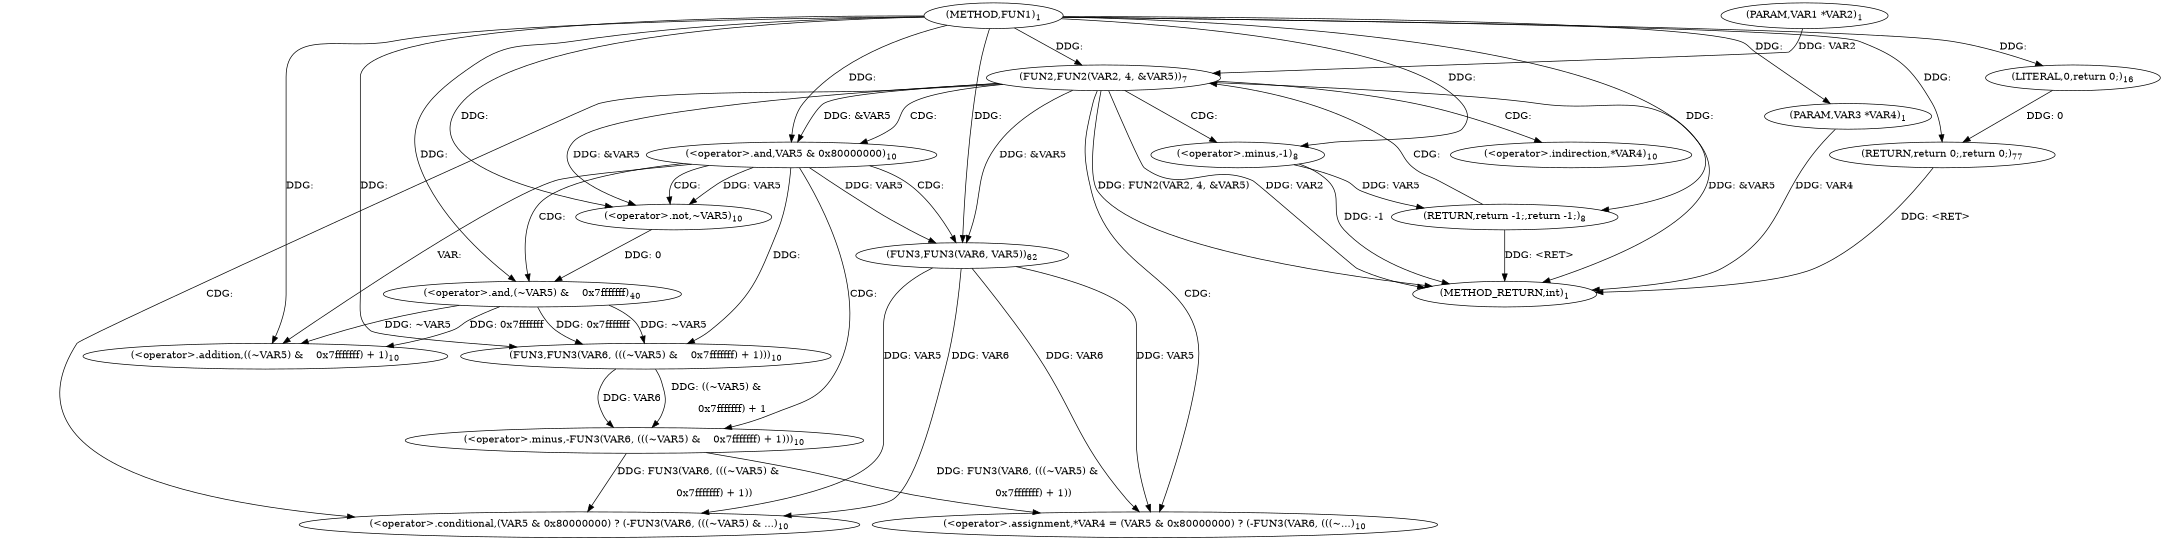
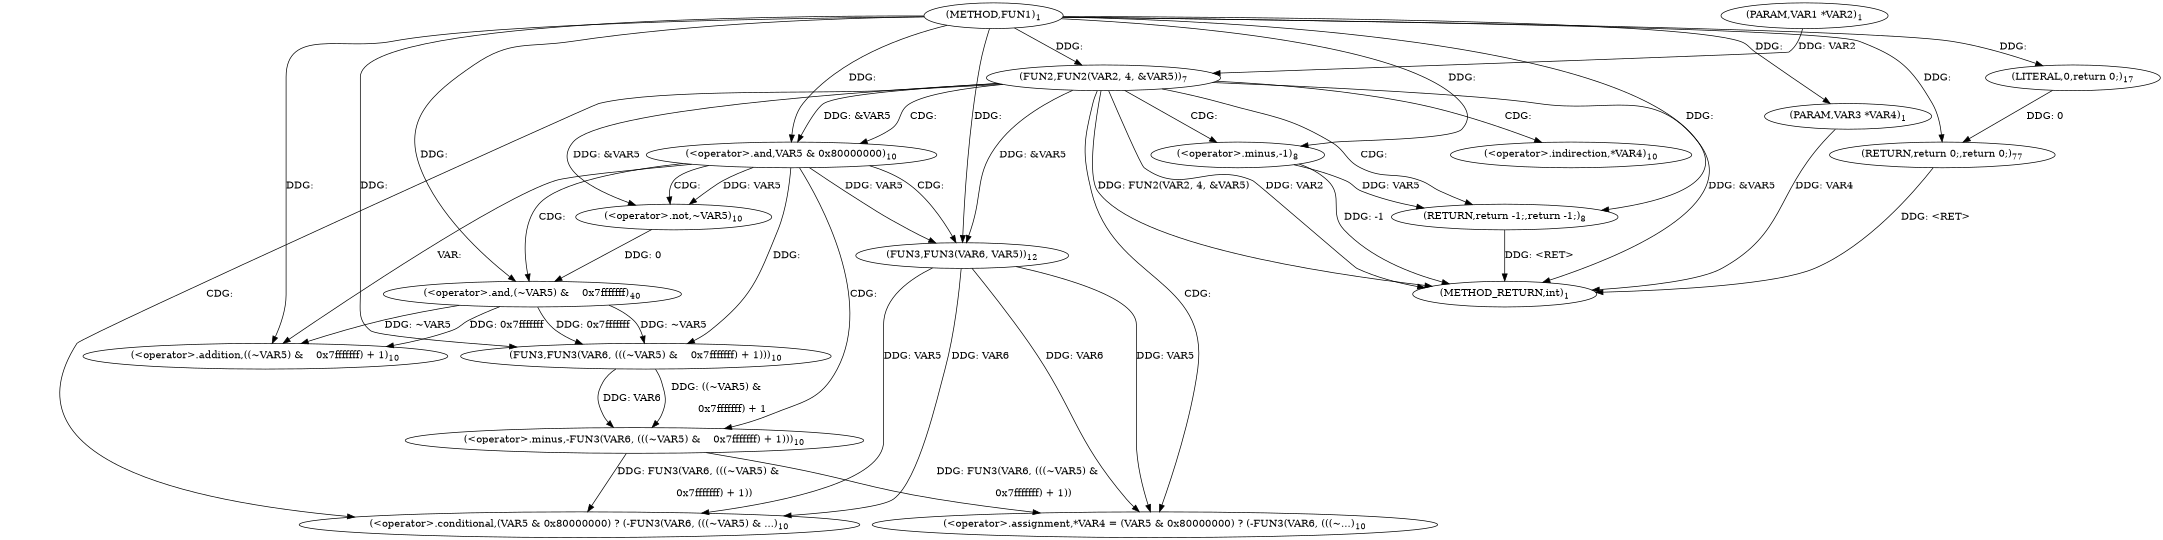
edge "(METHOD,FUN1)" -> "(<operator>.not,~VAR5)": removed, label "DDG:"
node "(LITERAL,0,return 0;)": text "16" -> "17"
edge "(RETURN,return -1;,return -1;)" -> "(FUN2,FUN2(VAR2, 4, &VAR5))": reversed
node "(FUN3,FUN3(VAR6, VAR5))": text "62" -> "12"
